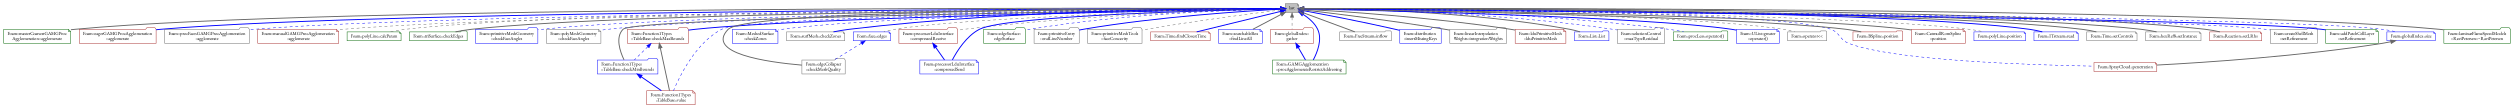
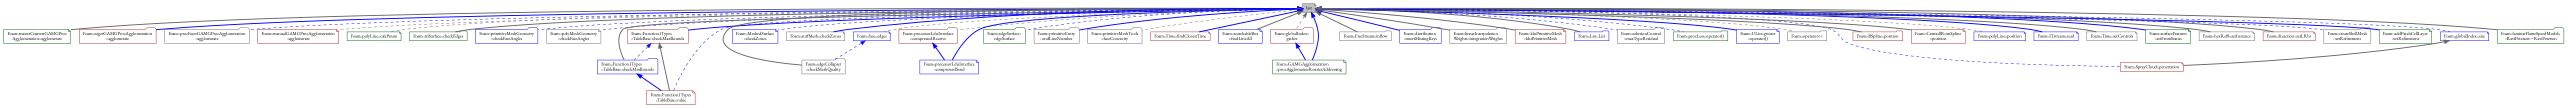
node "Foam::surfaceFeatures ::setFromStatus": added
